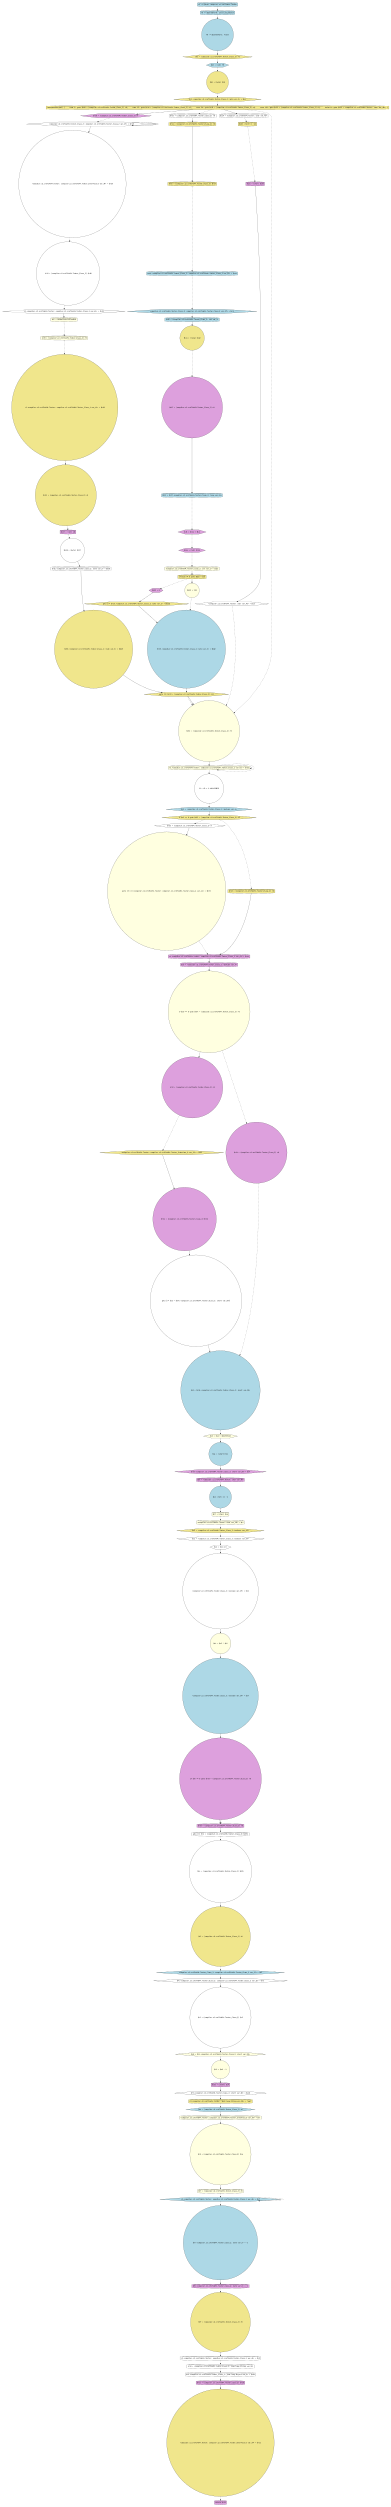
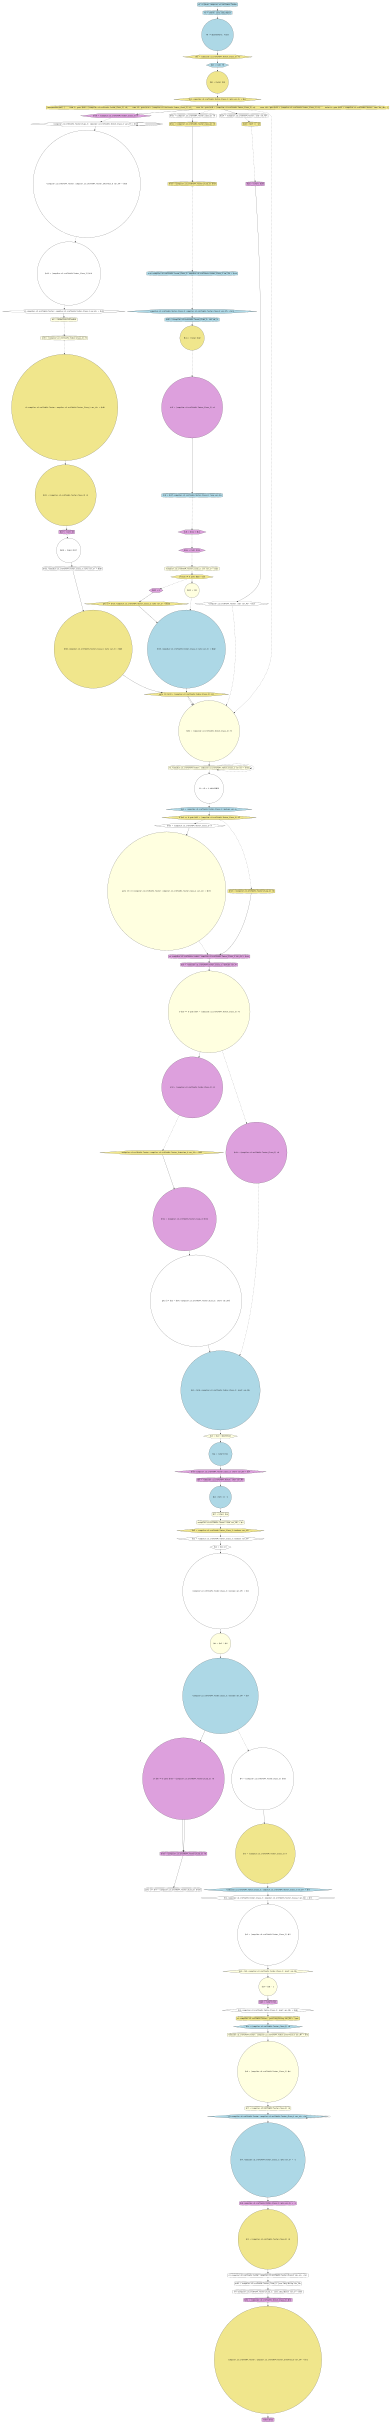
node "r0 := @parameter0: java.lang.Object": label "r0 := @parameter0: java.lang.Object" -> "r0 := @var0: java.lang.Object"
node "if $i16 != 0 goto $b22 = 120": shape cylinder -> hexagon
edge "goto [?= $r4 = (compiler.c2.cr6714694.Tester_Class_3) $r25]" -> "$r4 = (compiler.c2.cr6714694.Tester_Class_3) $r25": now "<compiler.c2.cr6714694.Tester_Class_3: boolean var_29> = $z4" -> "$r4 = (compiler.c2.cr6714694.Tester_Class_3) $r25"
